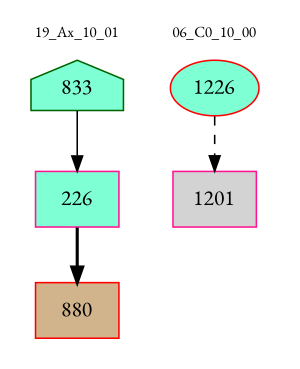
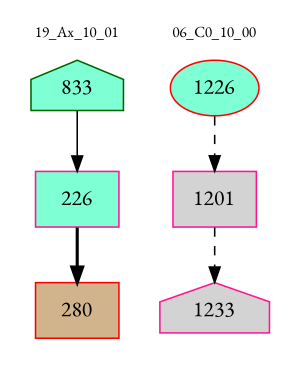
node "880": label "880" -> "280"
node "1233": added
